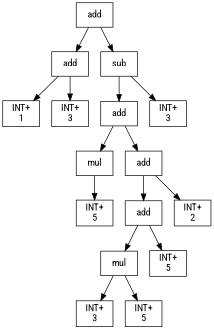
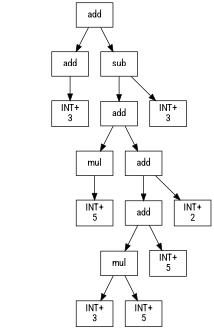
node "INT+ 1": removed
